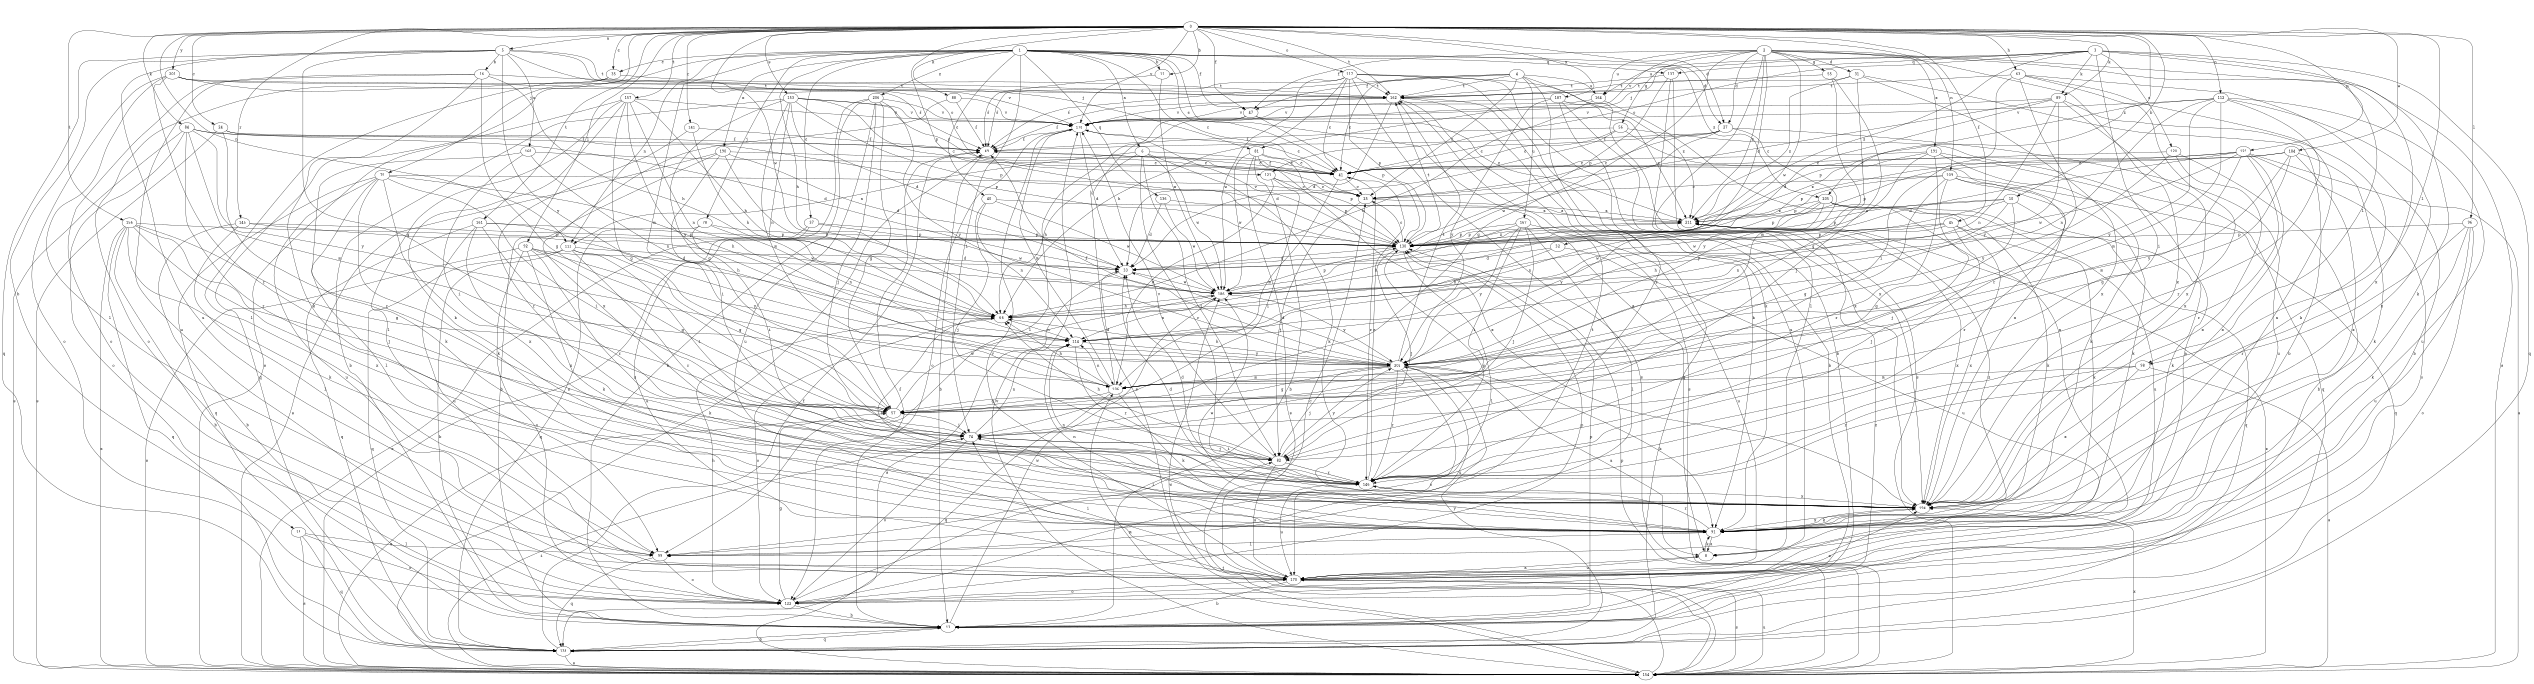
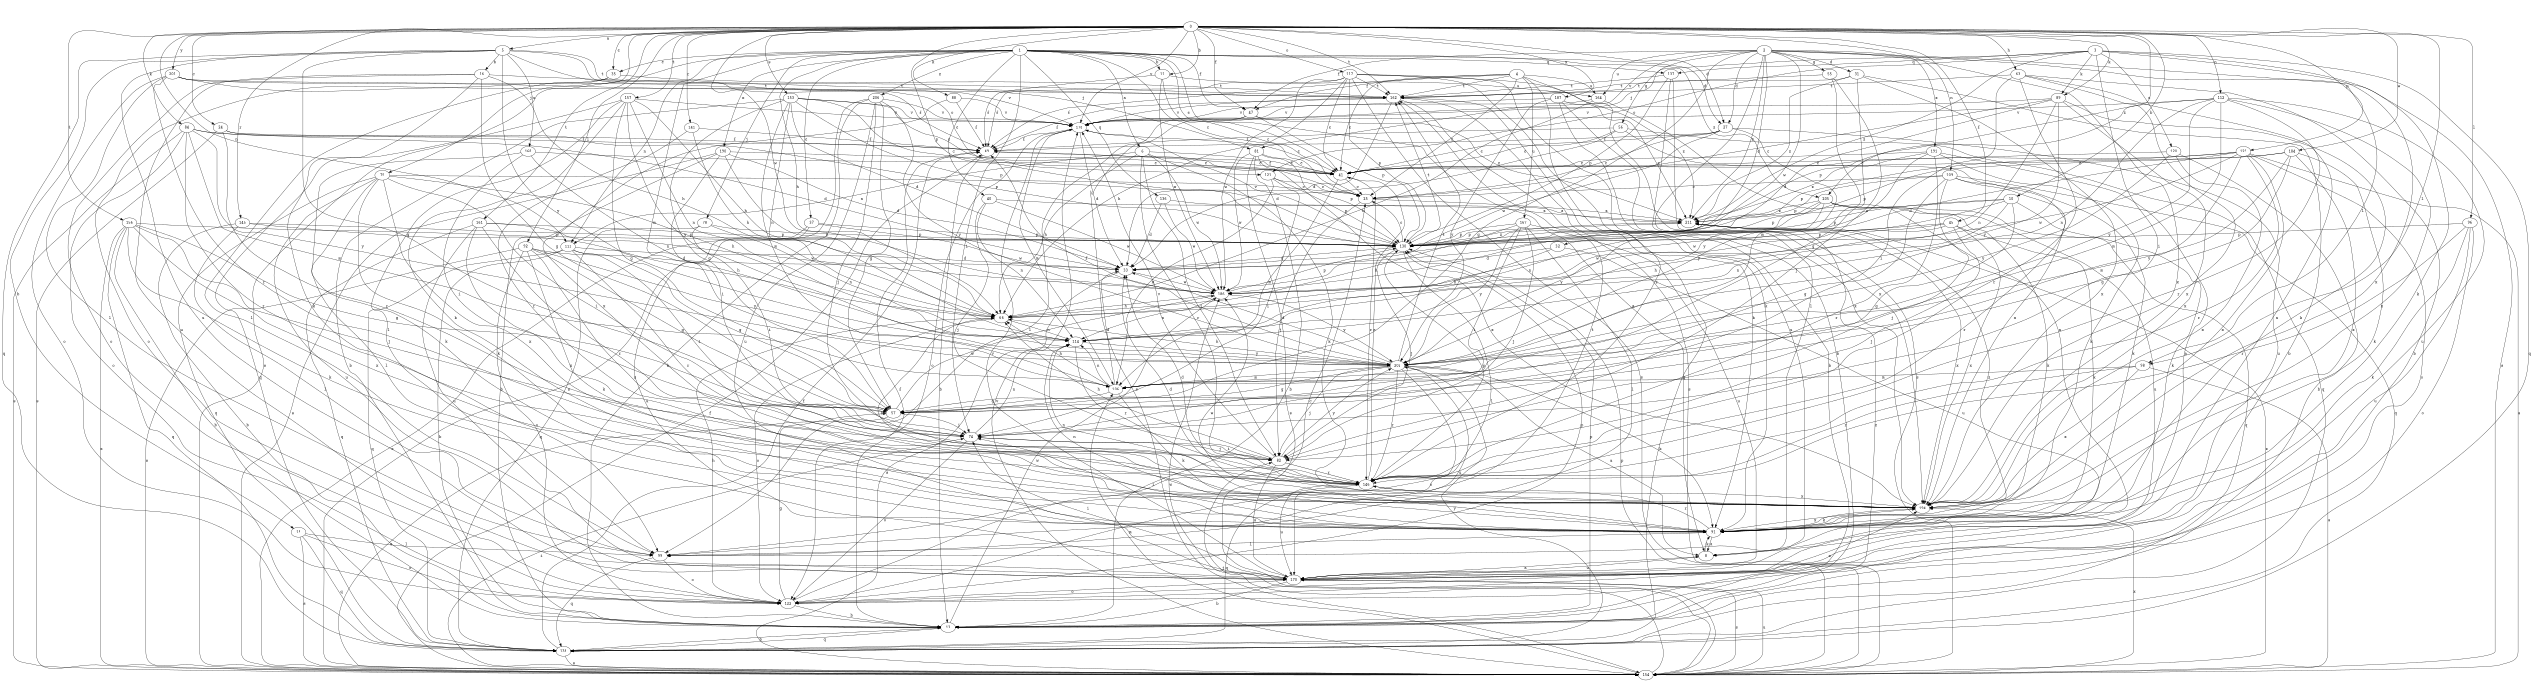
edge "3" -> "164": now "11" -> "164"
edge "11" -> "25": added, label "c"
edge "154" -> "49": label "k" -> "f"
edge "106" -> "138": now "146" -> "138"
